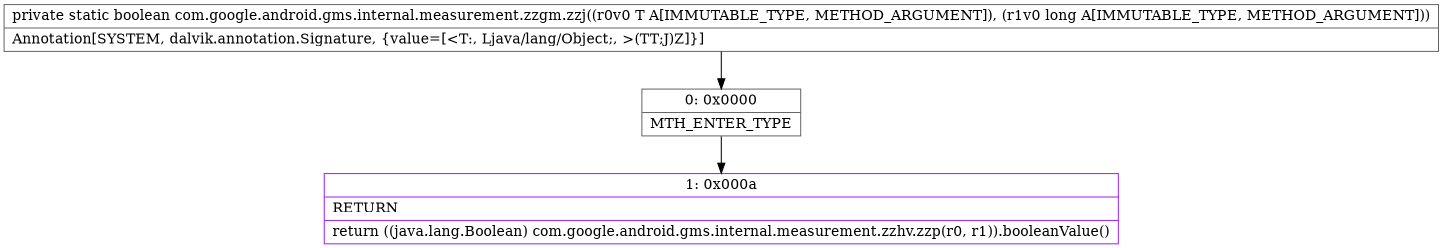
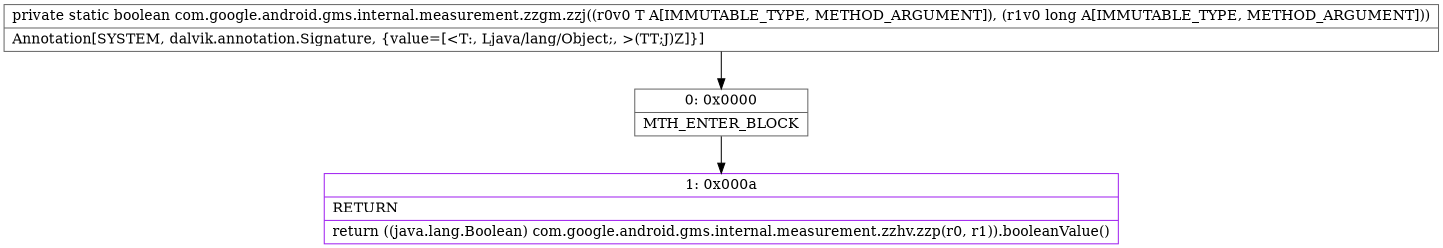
node "0: 0x0000": text "MTH_ENTER_TYPE" -> "MTH_ENTER_BLOCK"
